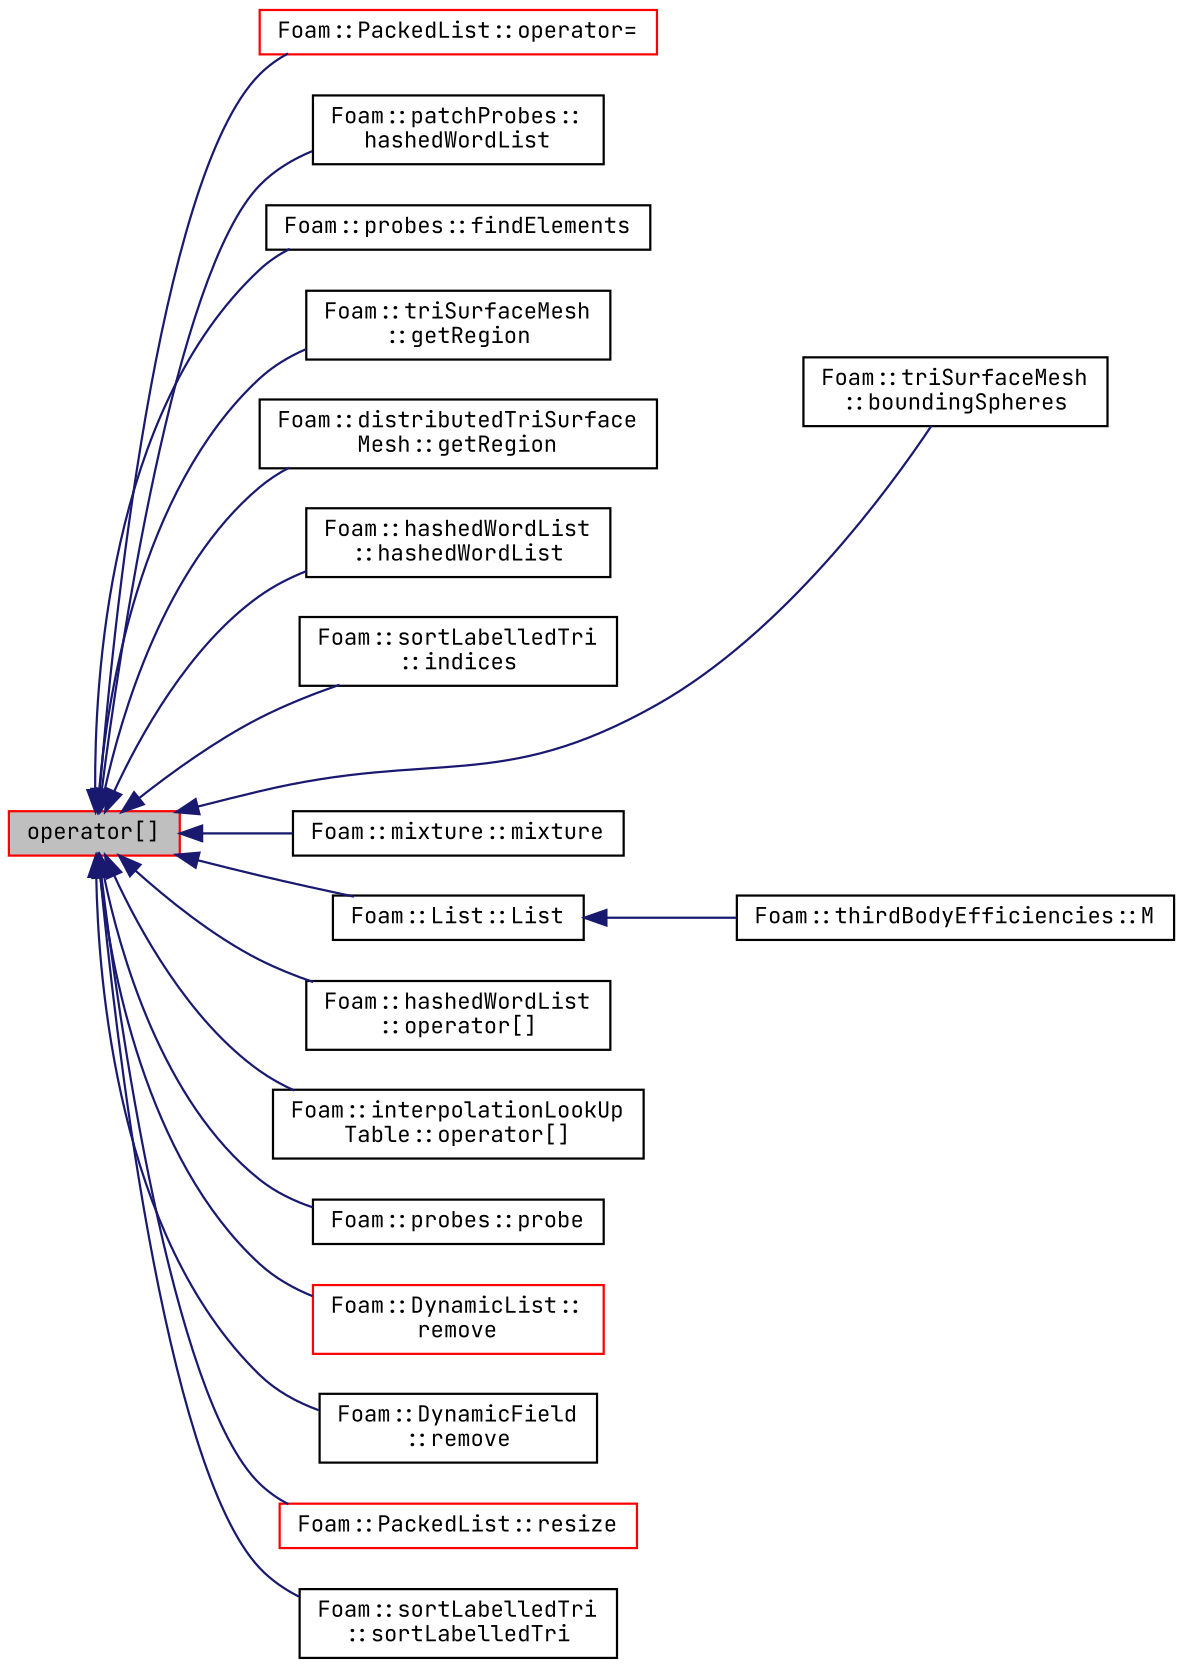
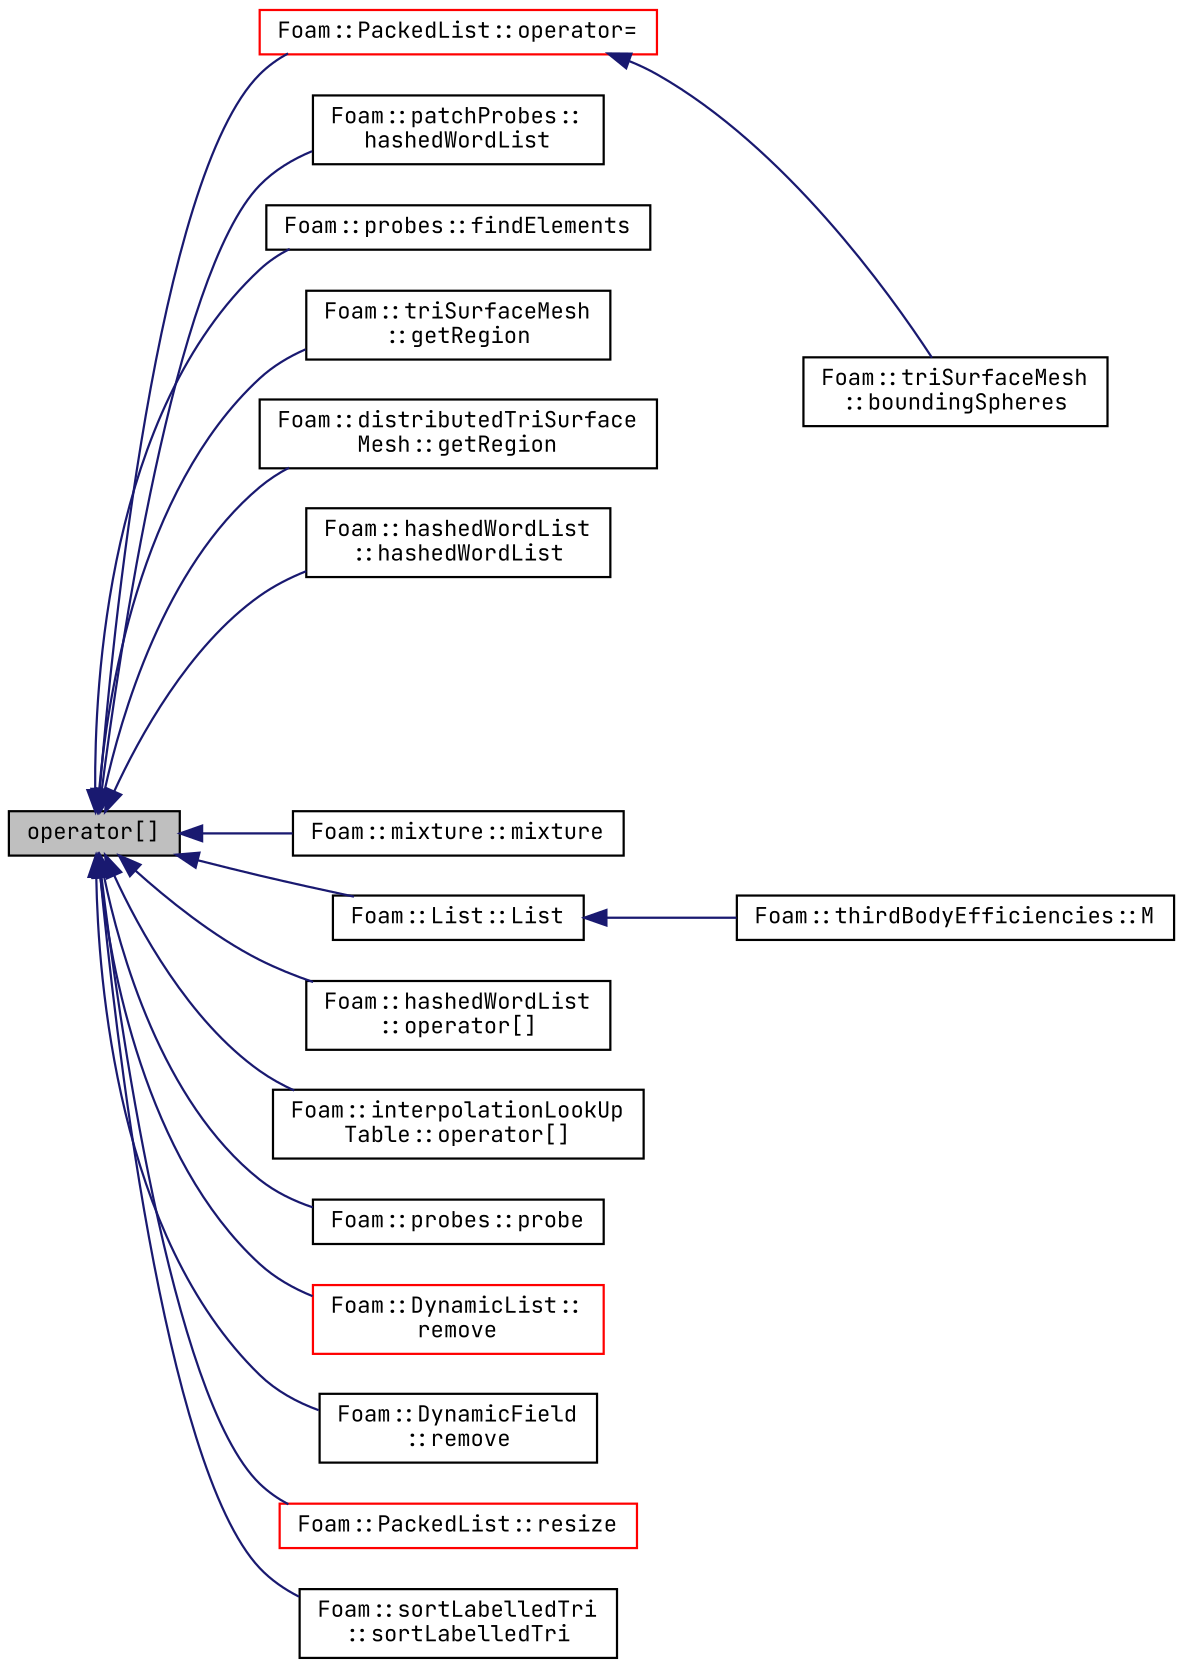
node "Foam::sortLabelledTri ::indices": removed
edge "Foam::triSurfaceMesh ::boundingSpheres" -> "operator[]": now "Foam::triSurfaceMesh ::boundingSpheres" -> "Foam::PackedList::operator="
node "operator[]": color red -> black
